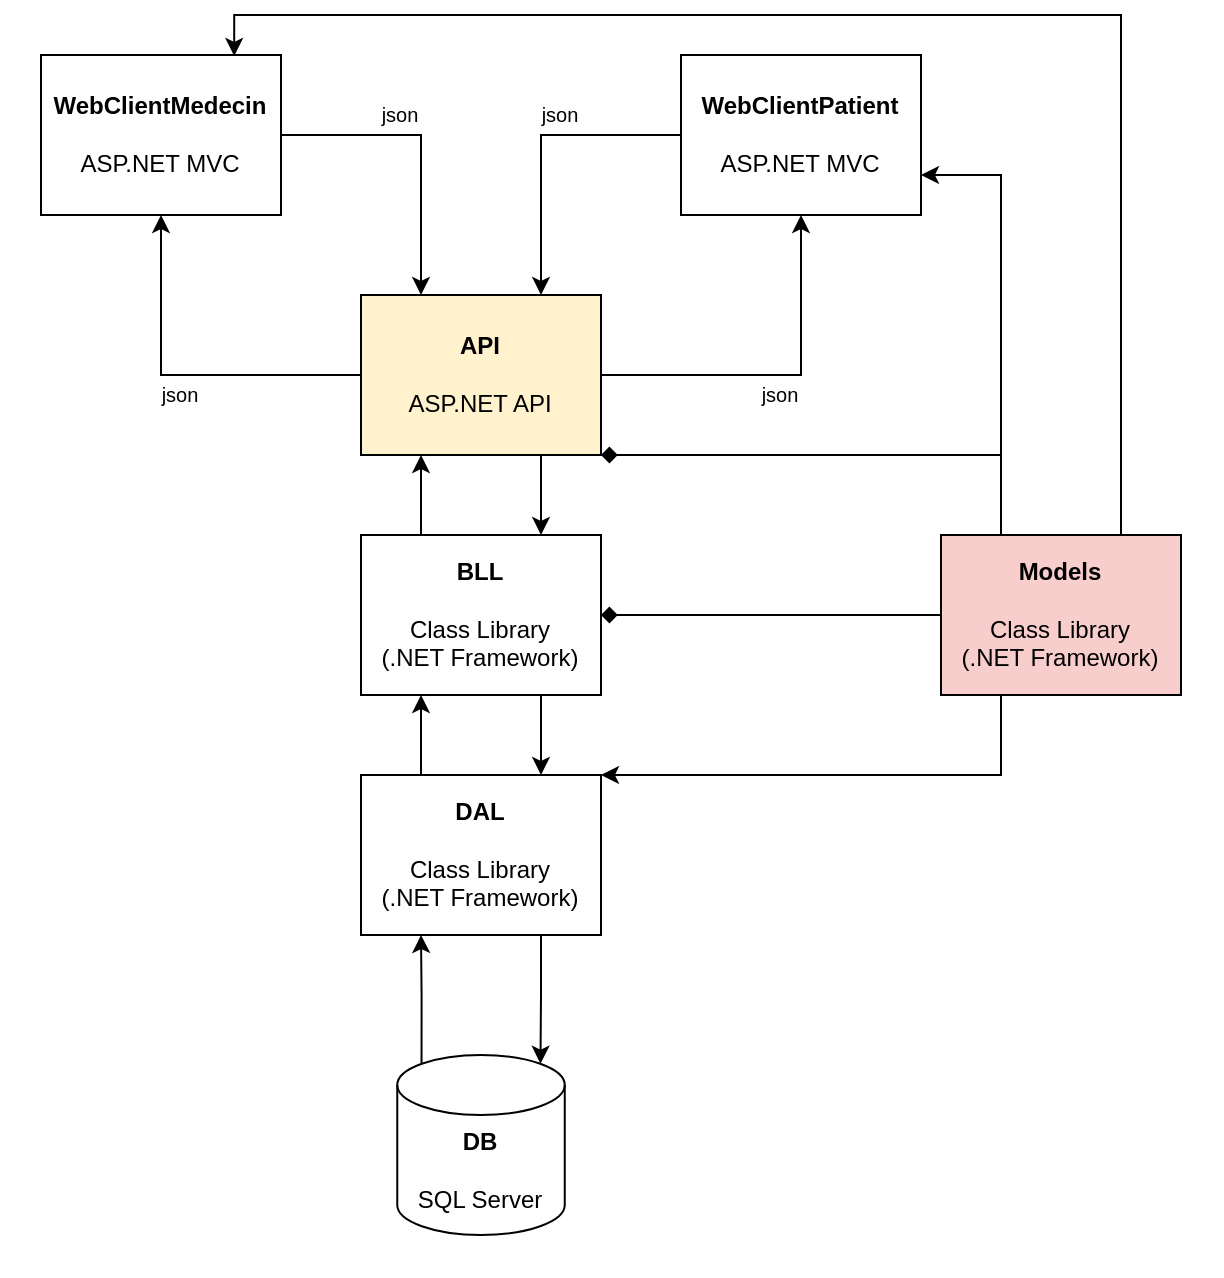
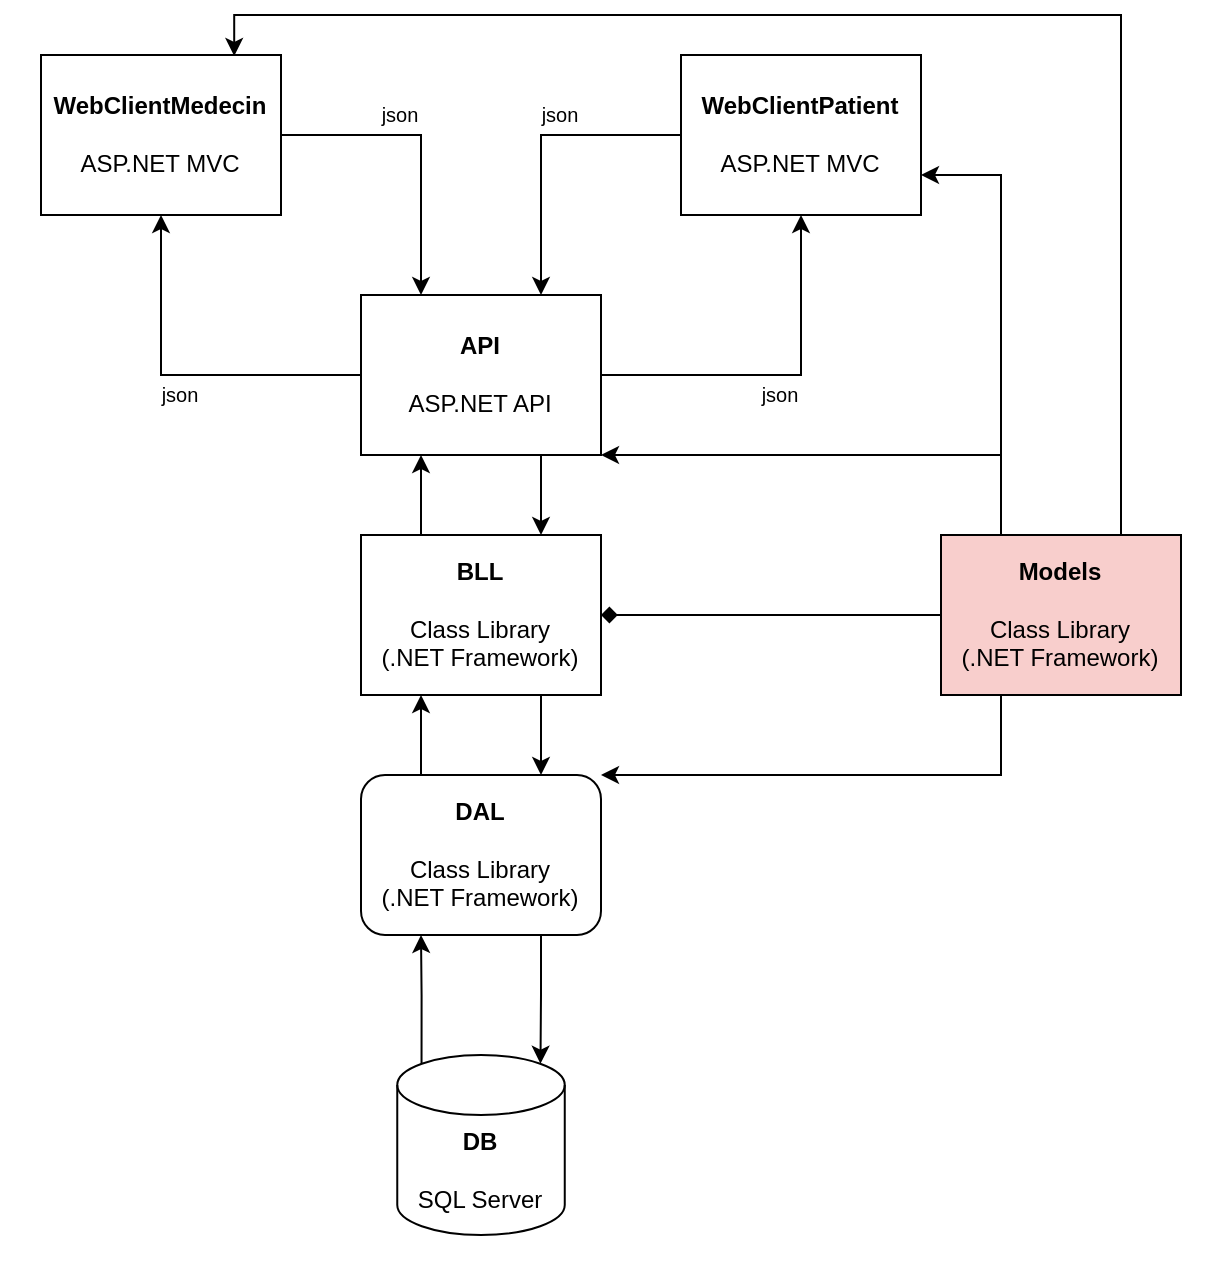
node "API ASP.NET API": fillcolor #fff2cc -> #ffffff
edge "Models Class Library (.NET Framework)" -> "API ASP.NET API": arrowhead diamond -> classic
node "DAL Class Library (.NET Framework)": shape rectangle -> rounded rectangle
